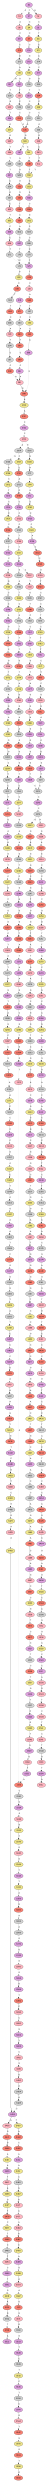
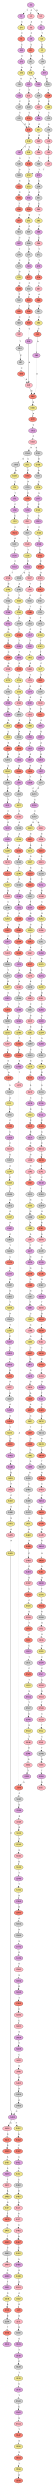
edge "S71" -> "S75": now "S71" -> "S74"
